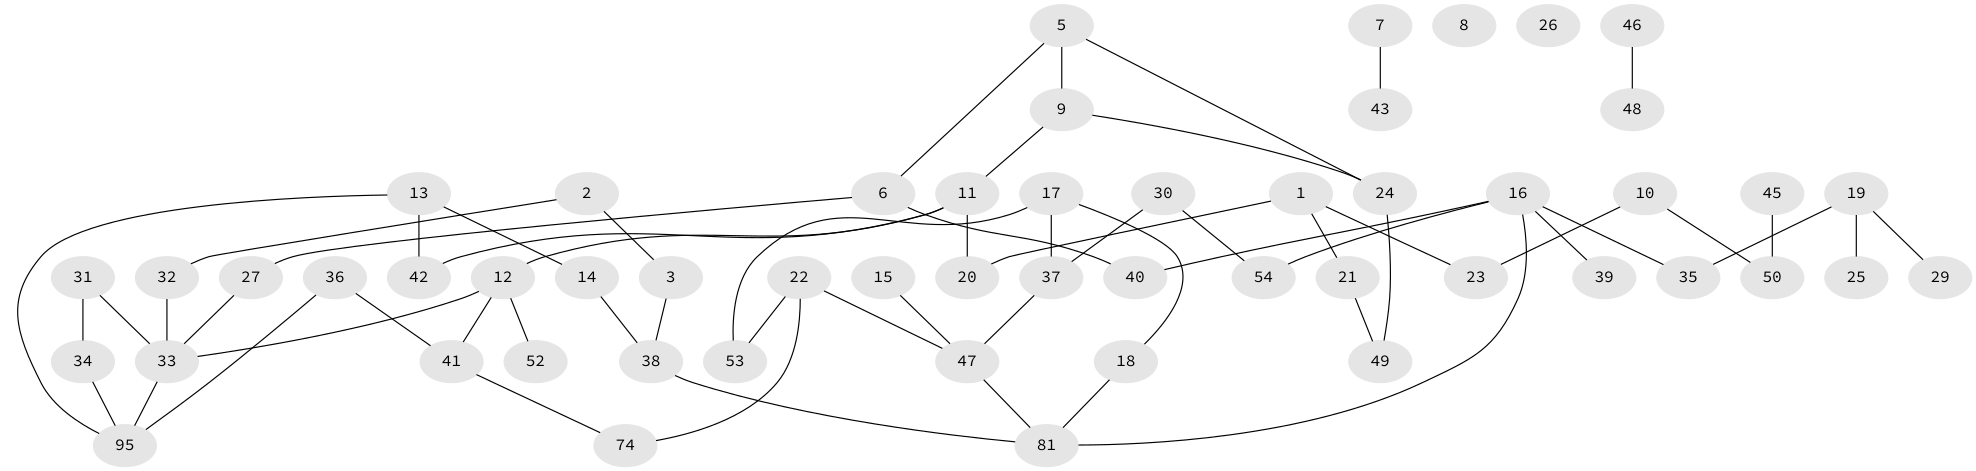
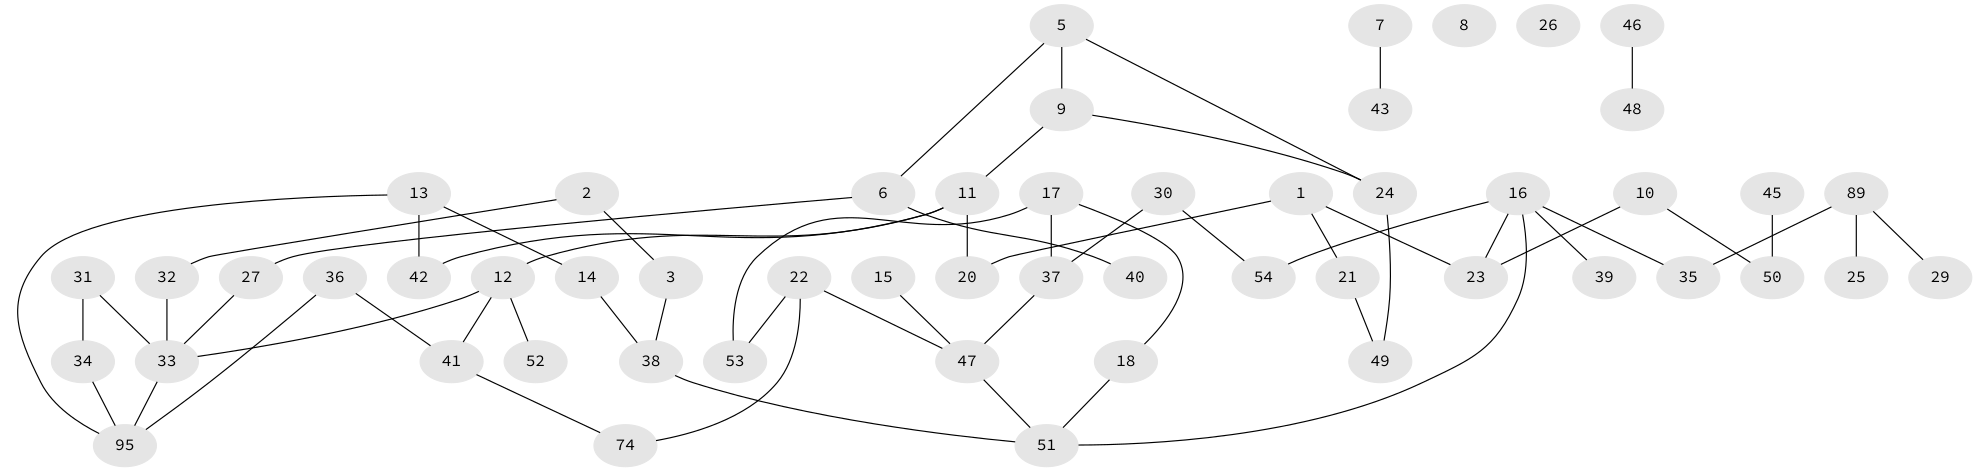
node "19": label "19" -> "89"
edge "16" -- "40": now "16" -- "23"
node "81": label "81" -> "51"
